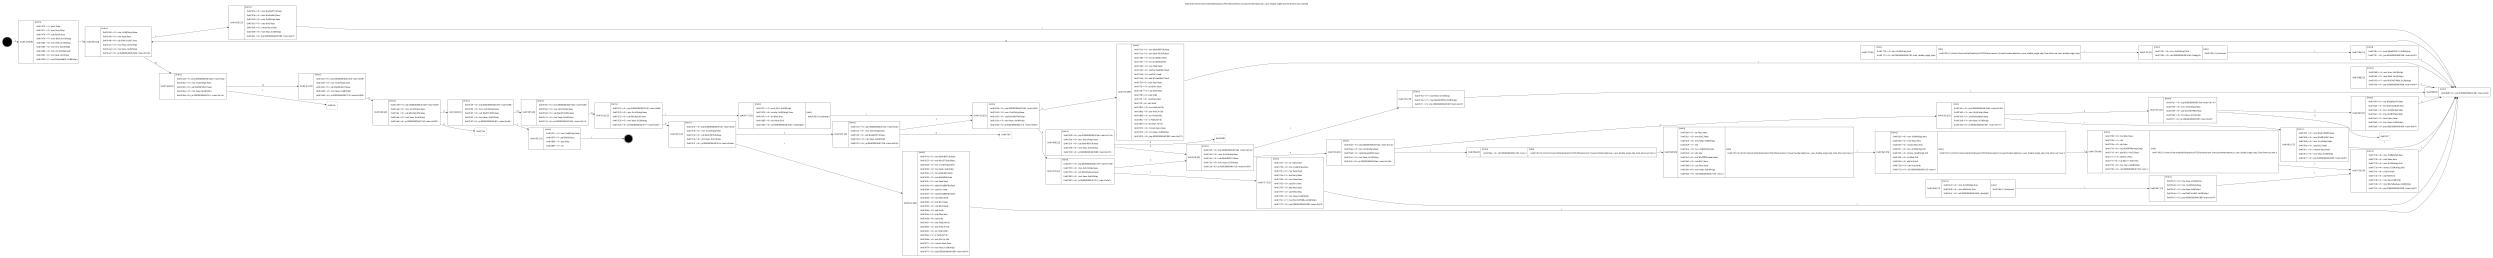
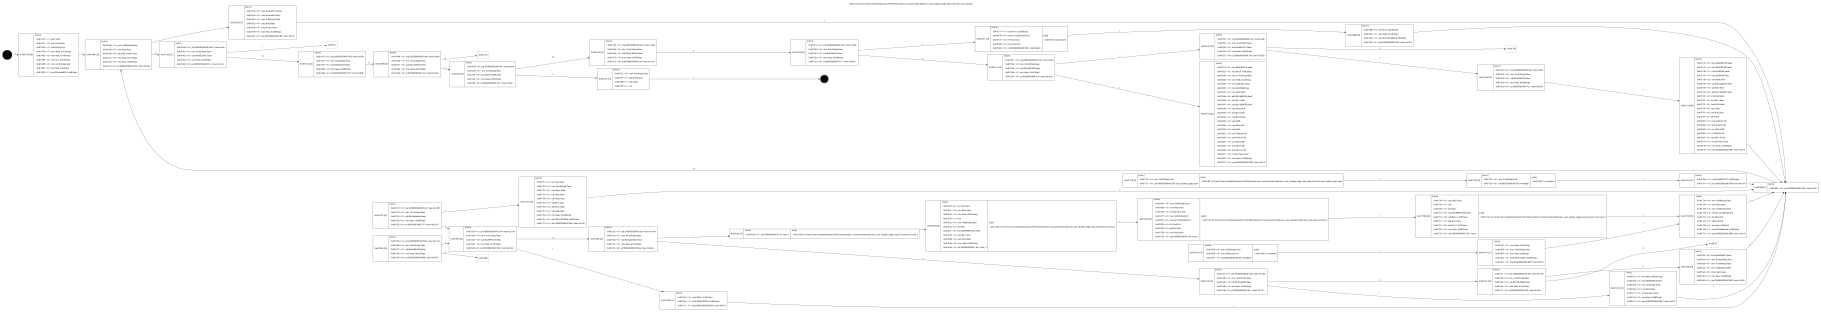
edge "0x401671 [23]" -> "0x40155d [22]": now "0x401671 [23]" -> "0x401688 [23]"
edge "0x40155d [22]" -> "0x401573 [22]": removed, label "6"
edge "0x40181e [94]" -> "0x40188f [5]": removed, label "1"
